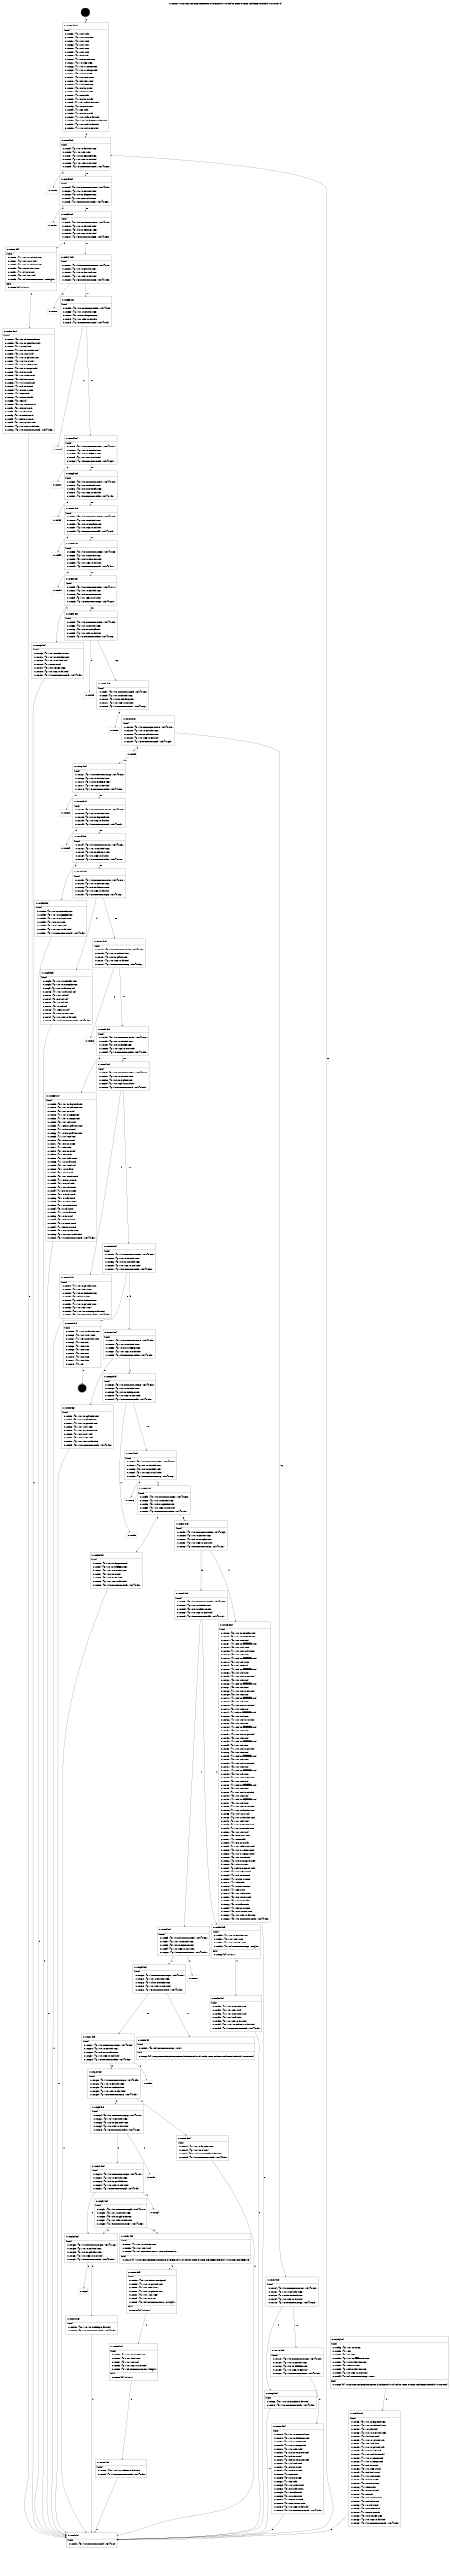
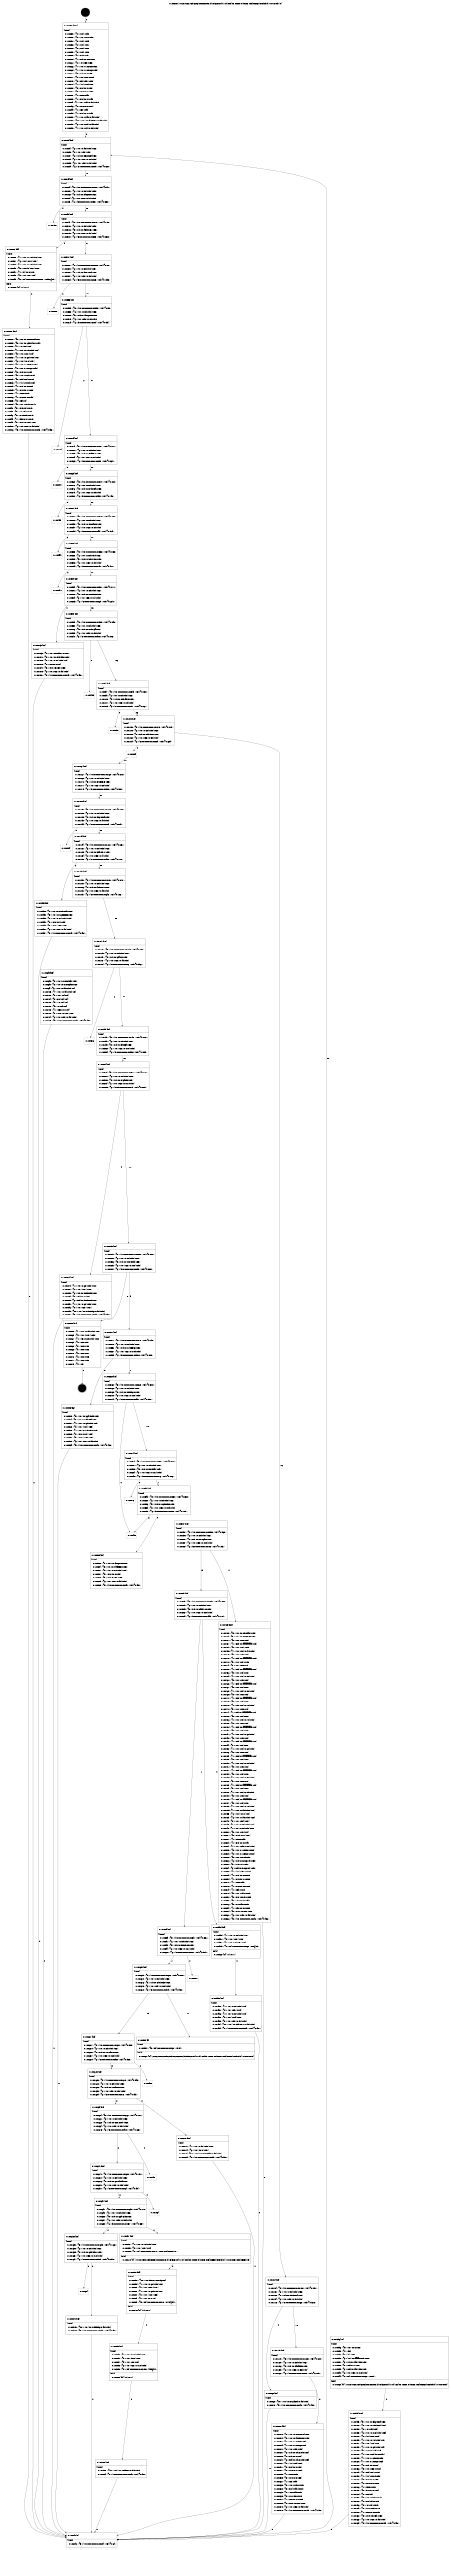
node "0x4020dc": removed
edge "0x4013f7 [28]" -> "0x401413 [28]": added, label "16"
node "0x401d8c": removed
edge "0x4014bb [28]" -> "0x4016f5 [53]": removed, label "1"
node "0x401b3e [147]": removed
edge "0x40159b [28]" -> "0x4015b7 [28]": now "0x40159b [28]" -> "0x401fd2"
edge "0x401a0a [30]" -> "0x4021f2 [5]": removed, label "1"
edge "0x40167b [28]" -> "0x4016b3 [28]": now "0x40167b [28]" -> "0x401697 [28]"
